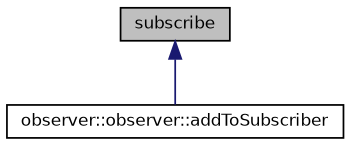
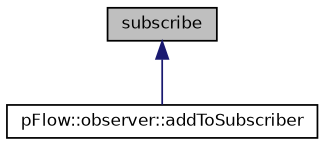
node "observer::observer::addToSubscriber": label "observer::observer::addToSubscriber" -> "pFlow::observer::addToSubscriber"
